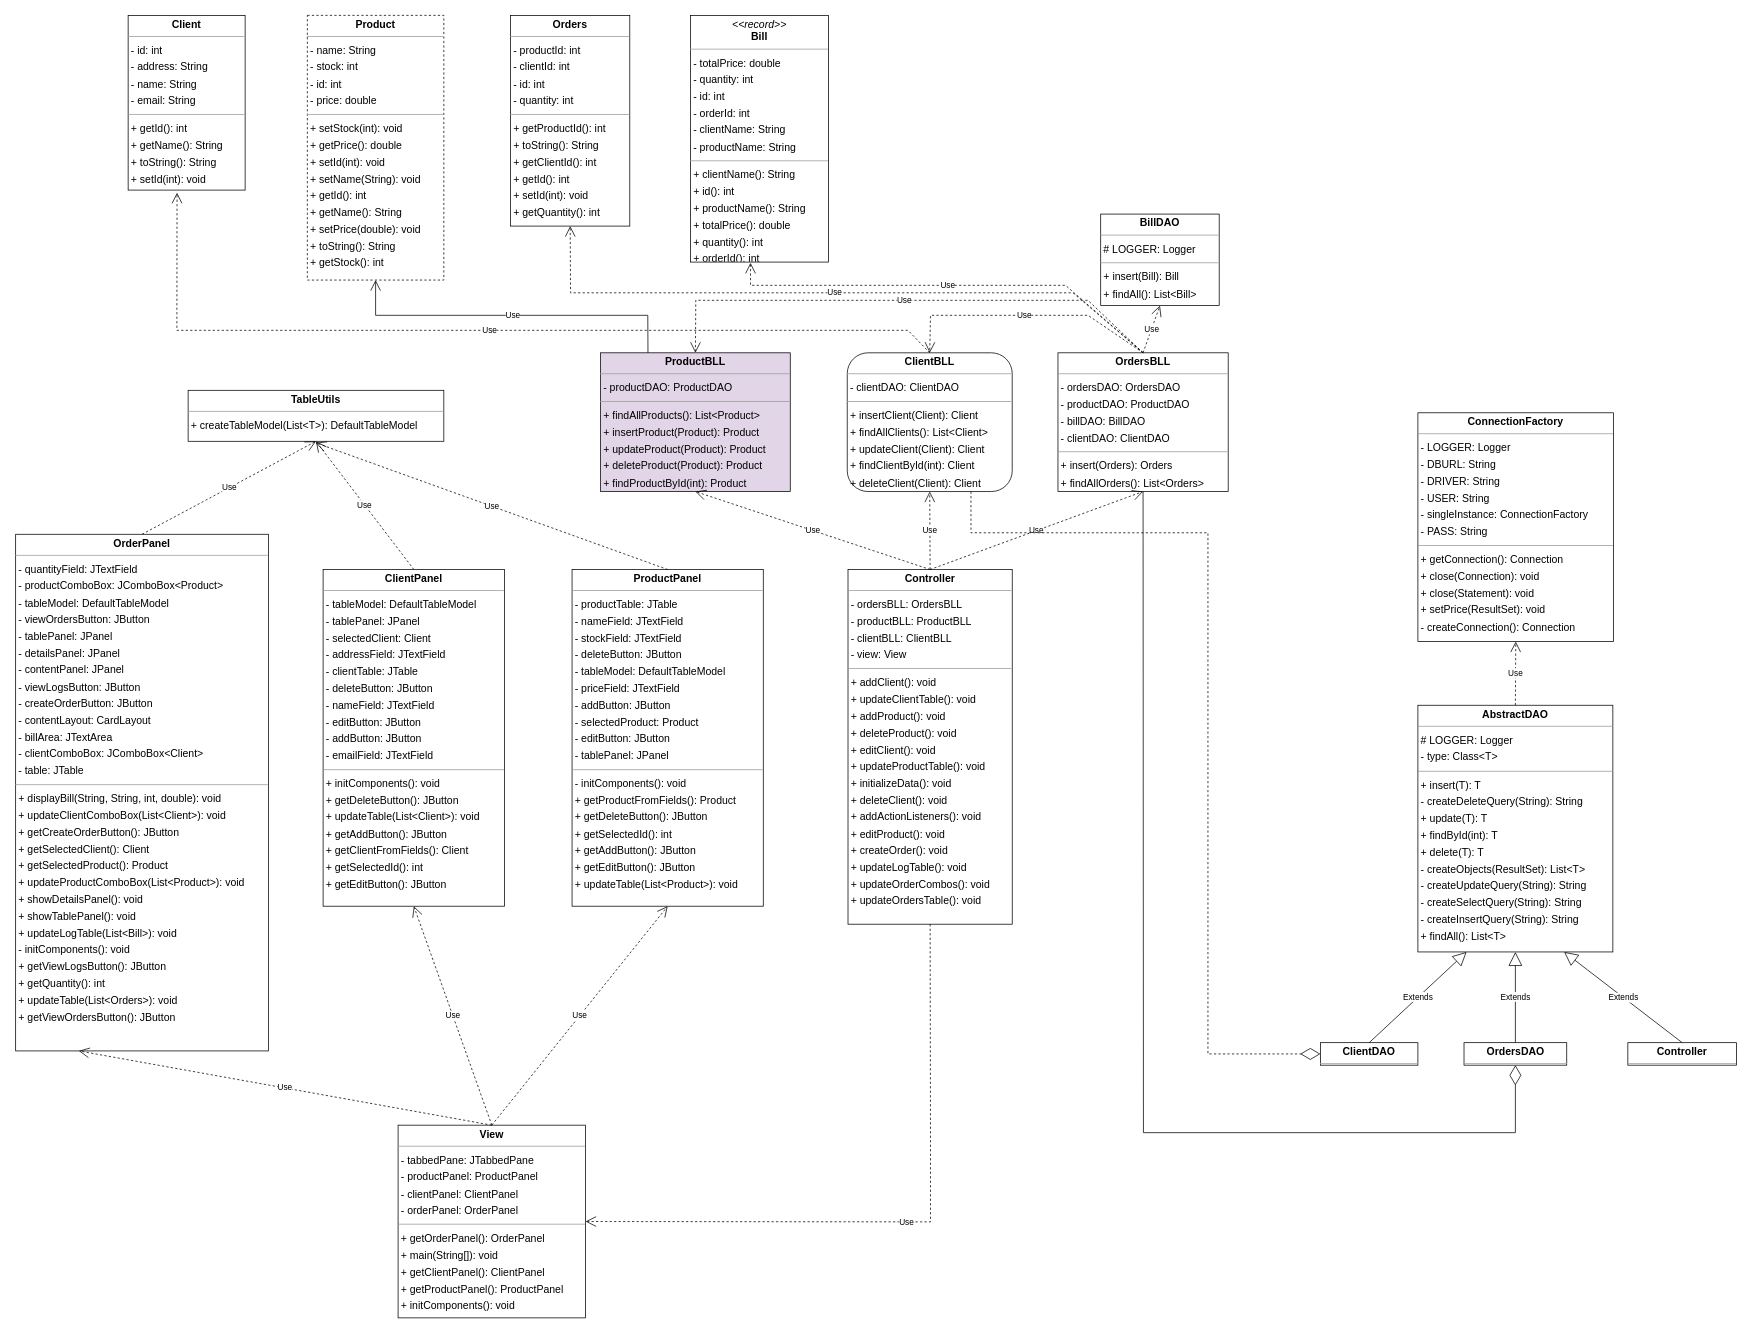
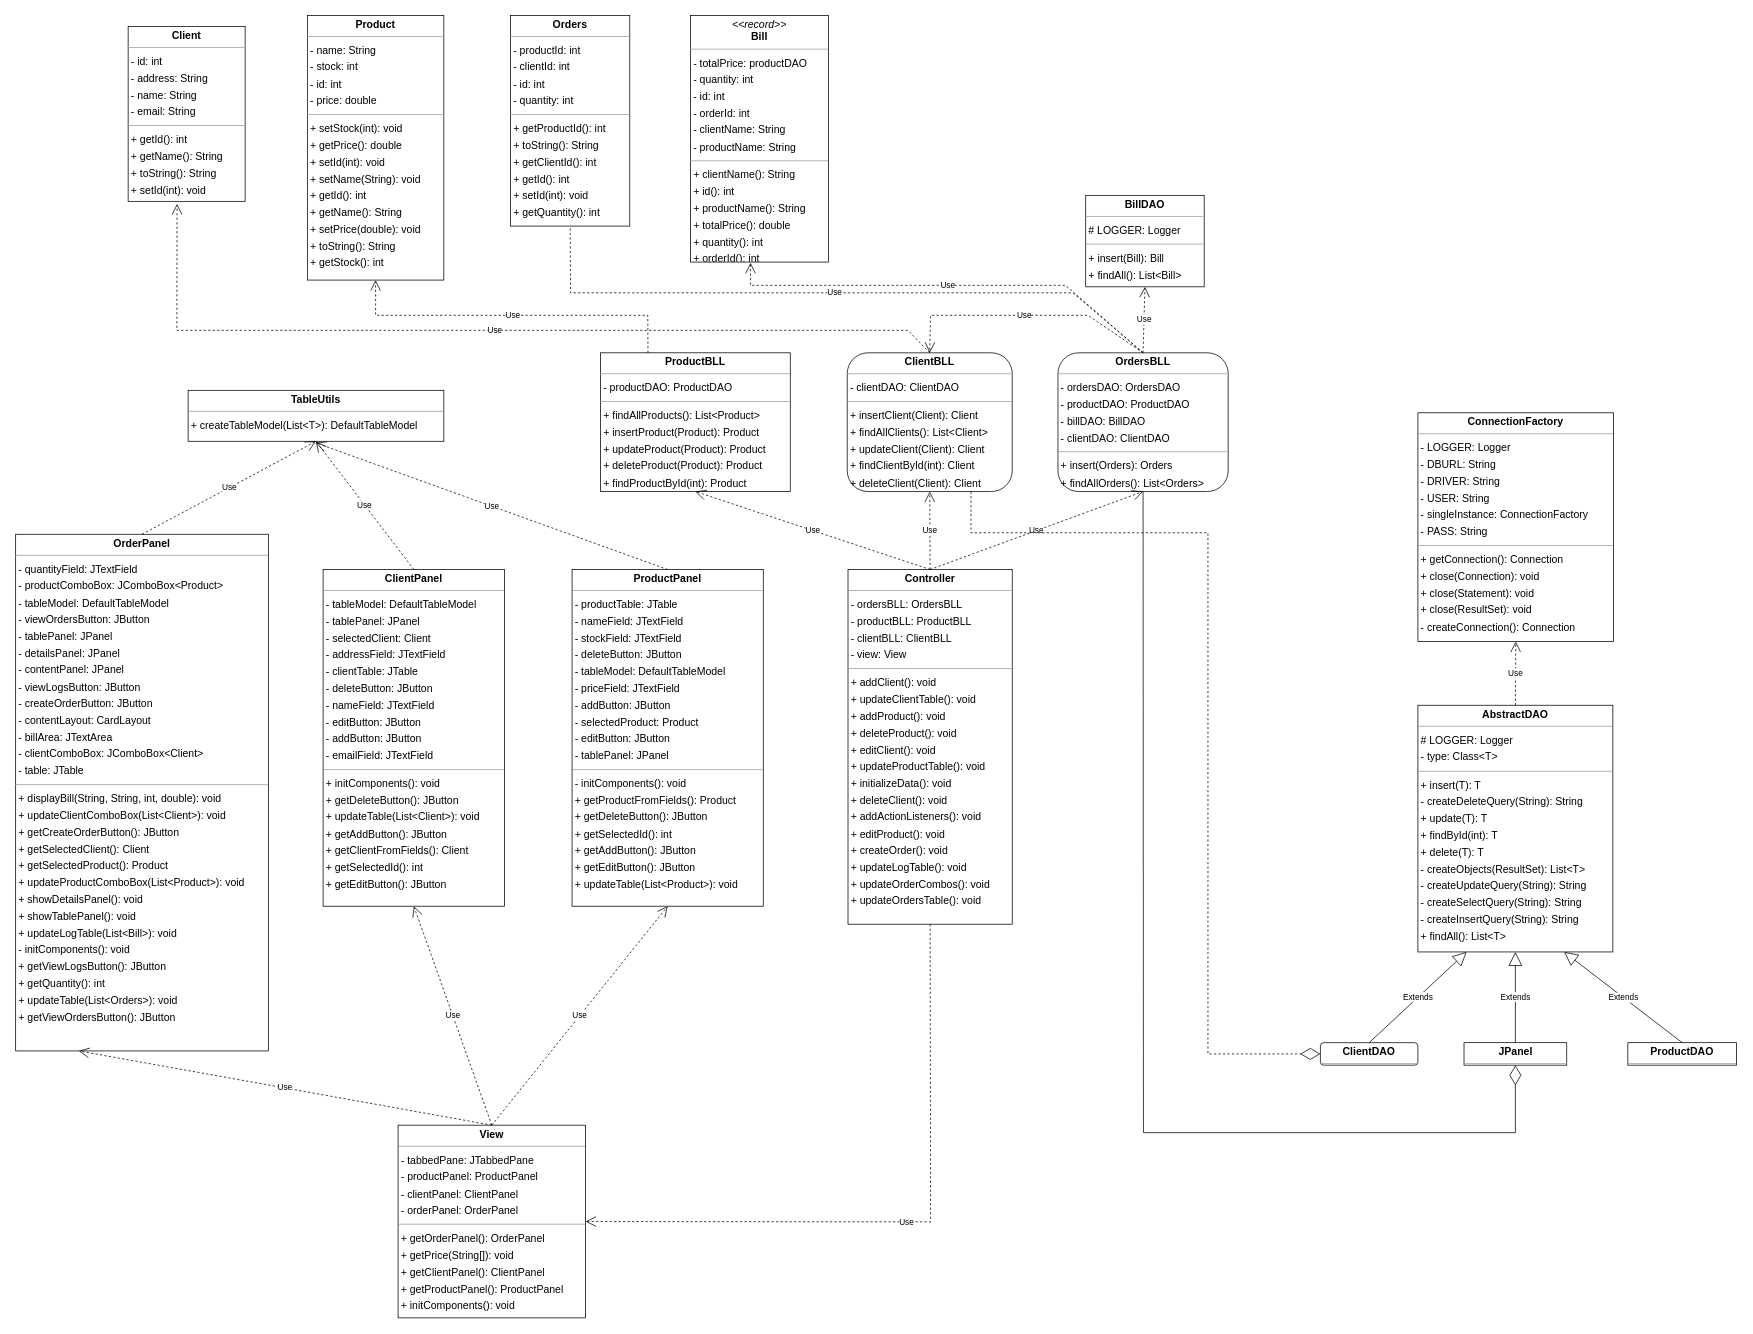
node "Client - id: int - address: String - name: String - email: String + getId(): int + getName(): String + toString(): String + setId(int): void": moved (186, 103) -> (186, 114)
node "<<record>> Bill - totalPrice: double - quantity: int - id: int - orderId: int - clientName: String - productName: String + clientName(): String + id(): int + productName(): String + totalPrice(): double + quantity(): int + orderId(): int": label "<<record>> Bill - totalPrice: double - quantity: int - id: int - orderId: int - clientName: String - productName: String + clientName(): String + id(): int + productName(): String + totalPrice(): double + quantity(): int + orderId(): int" -> "<<record>> Bill - totalPrice: productDAO - quantity: int - id: int - orderId: int - clientName: String - productName: String + clientName(): String + id(): int + productName(): String + totalPrice(): double + quantity(): int + orderId(): int"
node "Product - name: String - stock: int - id: int - price: double + setStock(int): void + getPrice(): double + setId(int): void + setName(String): void + getId(): int + getName(): String + setPrice(double): void + toString(): String + getStock(): int": style dashed -> solid
edge "OrdersBLL - ordersDAO: OrdersDAO - productDAO: ProductDAO - billDAO: BillDAO - clientDAO: ClientDAO + insert(Orders): Orders + findAllOrders(): List<Orders>" -> "Orders - productId: int - clientId: int - id: int - quantity: int + getProductId(): int + toString(): String + getClientId(): int + getId(): int + setId(int): void + getQuantity(): int": arrowhead open -> none
node "BillDAO # LOGGER: Logger + insert(Bill): Bill + findAll(): List<Bill>": moved (1160, 260) -> (1145, 241)
edge "OrdersBLL - ordersDAO: OrdersDAO - productDAO: ProductDAO - billDAO: BillDAO - clientDAO: ClientDAO + insert(Orders): Orders + findAllOrders(): List<Orders>" -> "ProductBLL - productDAO: ProductDAO + findAllProducts(): List<Product> + insertProduct(Product): Product + updateProduct(Product): Product + deleteProduct(Product): Product + findProductById(int): Product": removed, label "Use"
edge "ProductBLL - productDAO: ProductDAO + findAllProducts(): List<Product> + insertProduct(Product): Product + updateProduct(Product): Product + deleteProduct(Product): Product + findProductById(int): Product" -> "Product - name: String - stock: int - id: int - price: double + setStock(int): void + getPrice(): double + setId(int): void + setName(String): void + getId(): int + getName(): String + setPrice(double): void + toString(): String + getStock(): int": style solid -> dashed
node "ProductBLL - productDAO: ProductDAO + findAllProducts(): List<Product> + insertProduct(Product): Product + updateProduct(Product): Product + deleteProduct(Product): Product + findProductById(int): Product": fillcolor #e1d5e7 -> #ffffff
node "OrdersBLL - ordersDAO: OrdersDAO - productDAO: ProductDAO - billDAO: BillDAO - clientDAO: ClientDAO + insert(Orders): Orders + findAllOrders(): List<Orders>": shape rectangle -> rounded rectangle
node "ConnectionFactory - LOGGER: Logger - DBURL: String - DRIVER: String - USER: String - singleInstance: ConnectionFactory - PASS: String + getConnection(): Connection + close(Connection): void + close(Statement): void + setPrice(ResultSet): void - createConnection(): Connection": label "ConnectionFactory - LOGGER: Logger - DBURL: String - DRIVER: String - USER: String - singleInstance: ConnectionFactory - PASS: String + getConnection(): Connection + close(Connection): void + close(Statement): void + setPrice(ResultSet): void - createConnection(): Connection" -> "ConnectionFactory - LOGGER: Logger - DBURL: String - DRIVER: String - USER: String - singleInstance: ConnectionFactory - PASS: String + getConnection(): Connection + close(Connection): void + close(Statement): void + close(ResultSet): void - createConnection(): Connection"
node "OrdersDAO": label "OrdersDAO" -> "JPanel"
node "Controller": label "Controller" -> "ProductDAO"
node "ClientDAO": shape rectangle -> rounded rectangle
node "View - tabbedPane: JTabbedPane - productPanel: ProductPanel - clientPanel: ClientPanel - orderPanel: OrderPanel + getOrderPanel(): OrderPanel + main(String[]): void + getClientPanel(): ClientPanel + getProductPanel(): ProductPanel + initComponents(): void": label "View - tabbedPane: JTabbedPane - productPanel: ProductPanel - clientPanel: ClientPanel - orderPanel: OrderPanel + getOrderPanel(): OrderPanel + main(String[]): void + getClientPanel(): ClientPanel + getProductPanel(): ProductPanel + initComponents(): void" -> "View - tabbedPane: JTabbedPane - productPanel: ProductPanel - clientPanel: ClientPanel - orderPanel: OrderPanel + getOrderPanel(): OrderPanel + getPrice(String[]): void + getClientPanel(): ClientPanel + getProductPanel(): ProductPanel + initComponents(): void"
